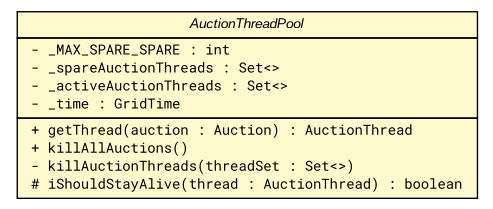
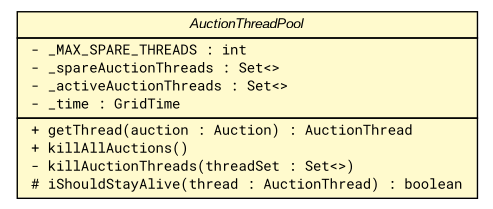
node "AuctionThreadPool": text "- _MAX_SPARE_SPARE : int" -> "- _MAX_SPARE_THREADS : int"
